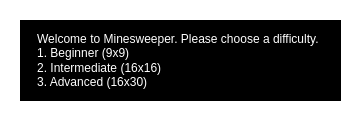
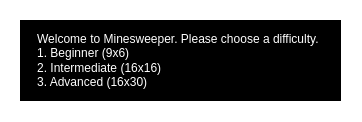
node "Welcome to Minesweeper. Please choose a difficulty. 1. Beginner (9x9) 2. Intermediate (16x16) 3. Advanced (16x30)": label "Welcome to Minesweeper. Please choose a difficulty. 1. Beginner (9x9) 2. Intermediate (16x16) 3. Advanced (16x30)" -> "Welcome to Minesweeper. Please choose a difficulty. 1. Beginner (9x6) 2. Intermediate (16x16) 3. Advanced (16x30)"
